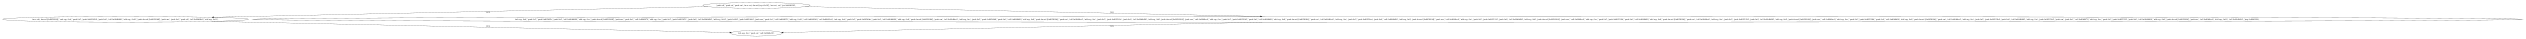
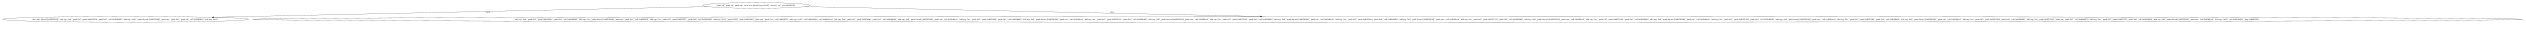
node "'sub esp, 0xc', 'push esi', 'call 0x8048e90',": removed
